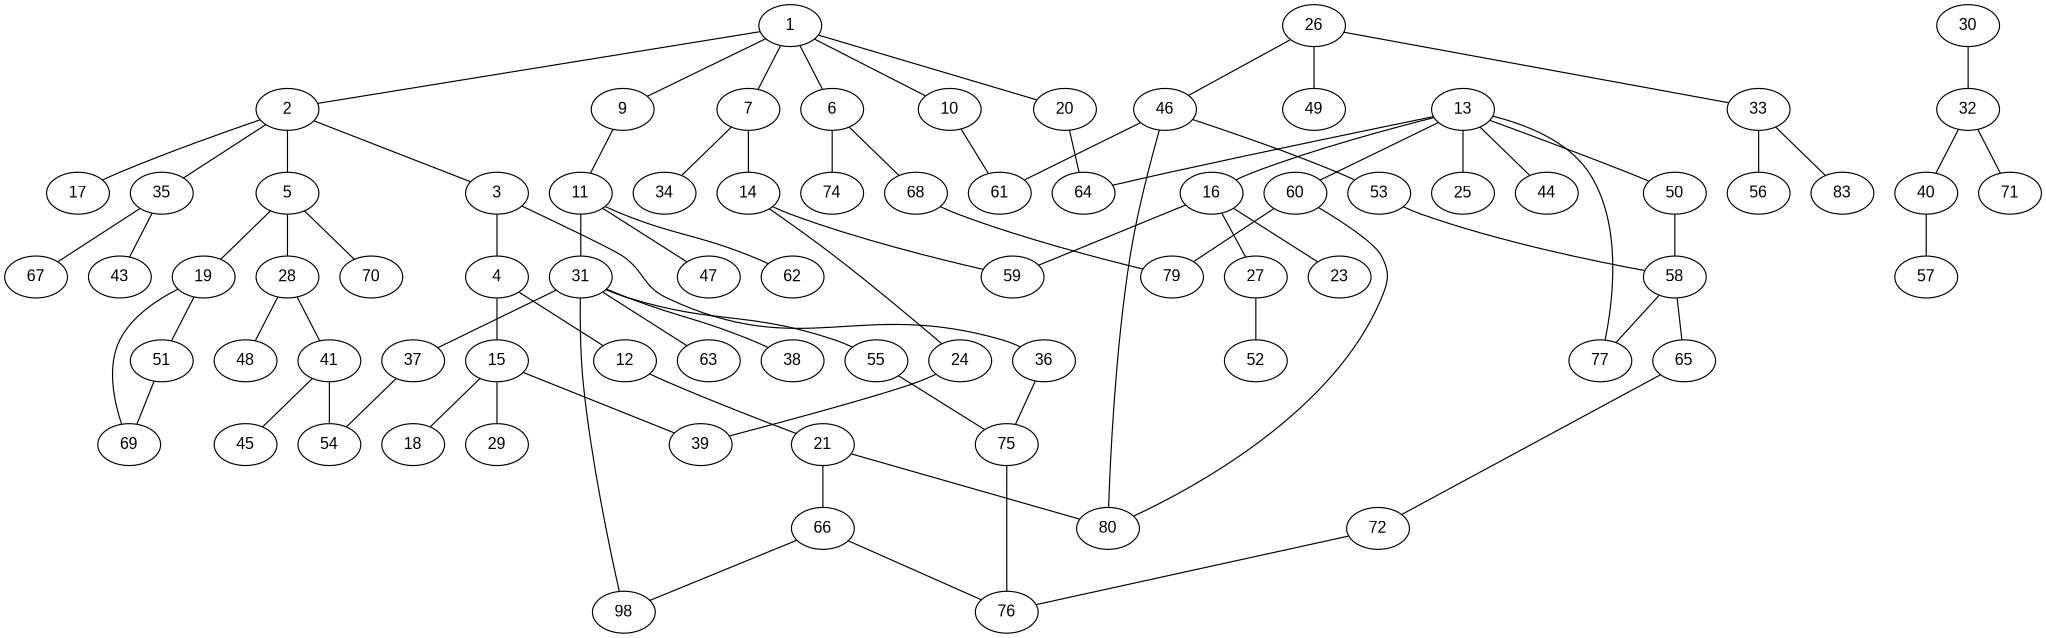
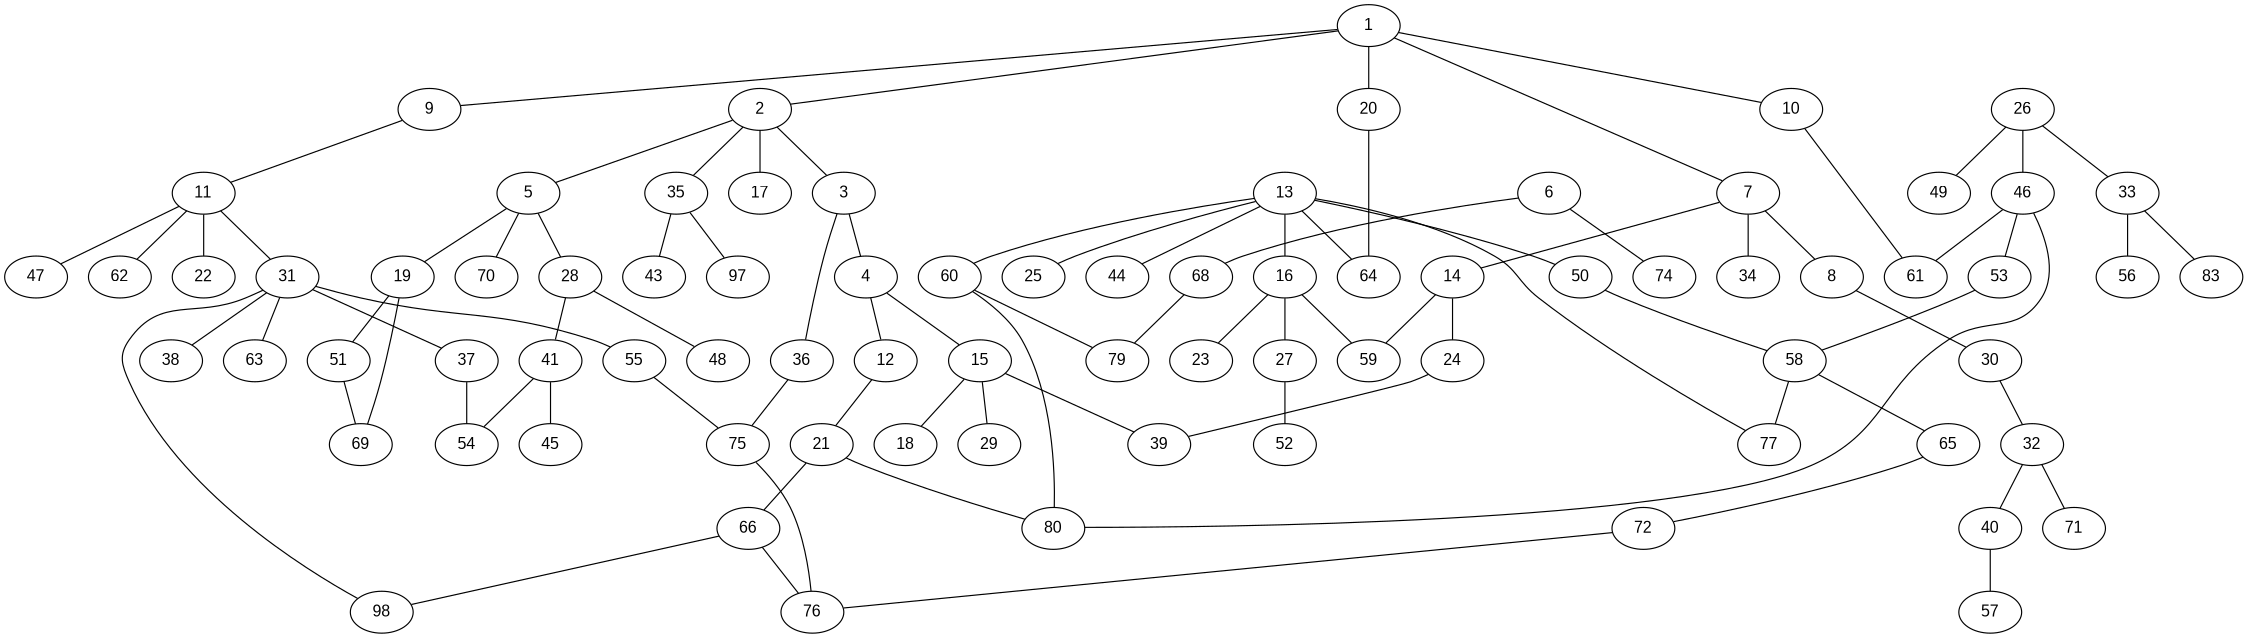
edge "1" -- "6": removed
node "67": label "67" -> "97"
node "22": added
node "8": added
